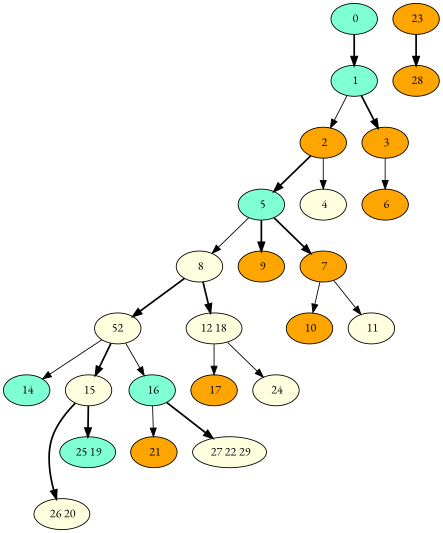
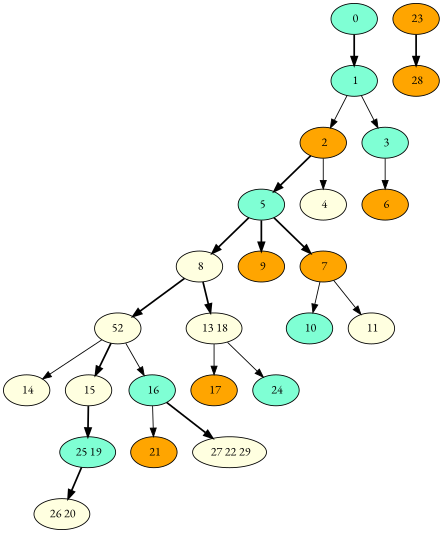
edge "1" -> "3": style bold -> solid
node "3": fillcolor orange -> aquamarine
edge "5" -> "8": style solid -> bold
node "12 18": label "12 18" -> "13 18"
node "10": fillcolor orange -> aquamarine
node "14": fillcolor aquamarine -> lightyellow
node "24": fillcolor lightyellow -> aquamarine
edge "15" -> "26 20": now "25 19" -> "26 20"
